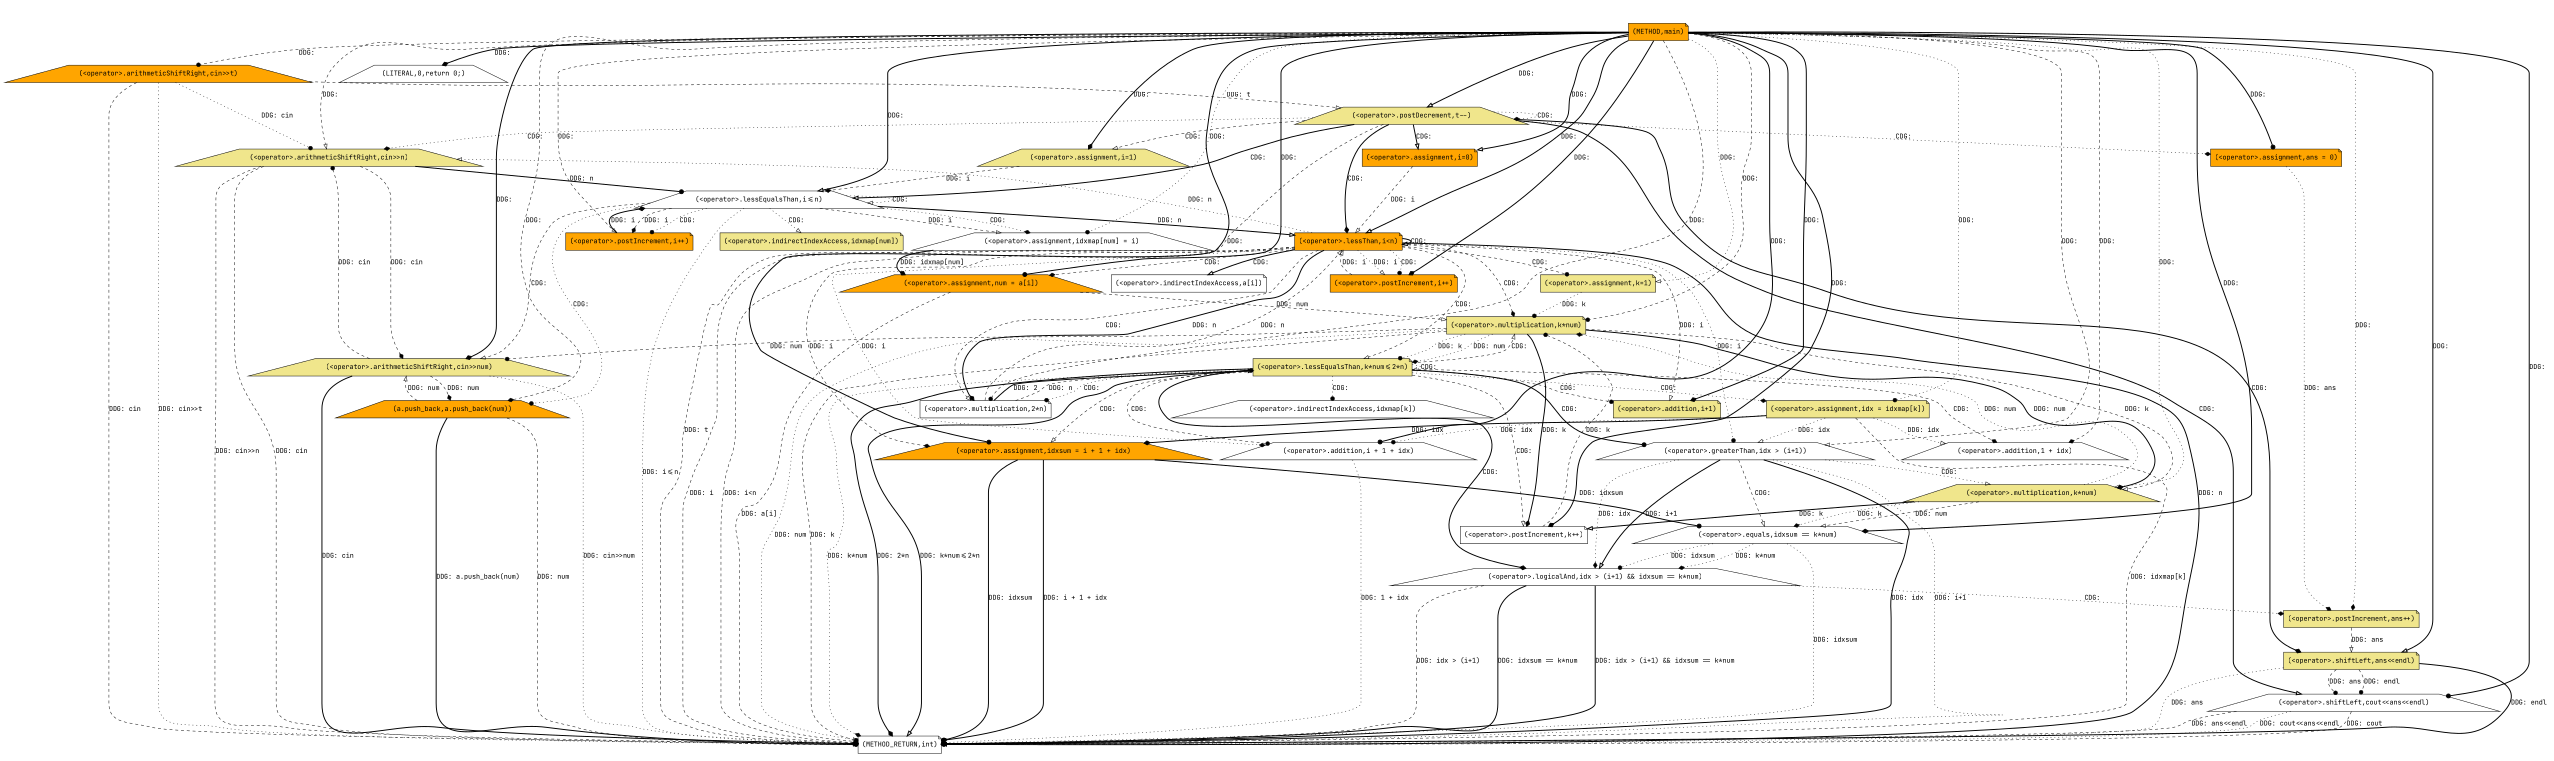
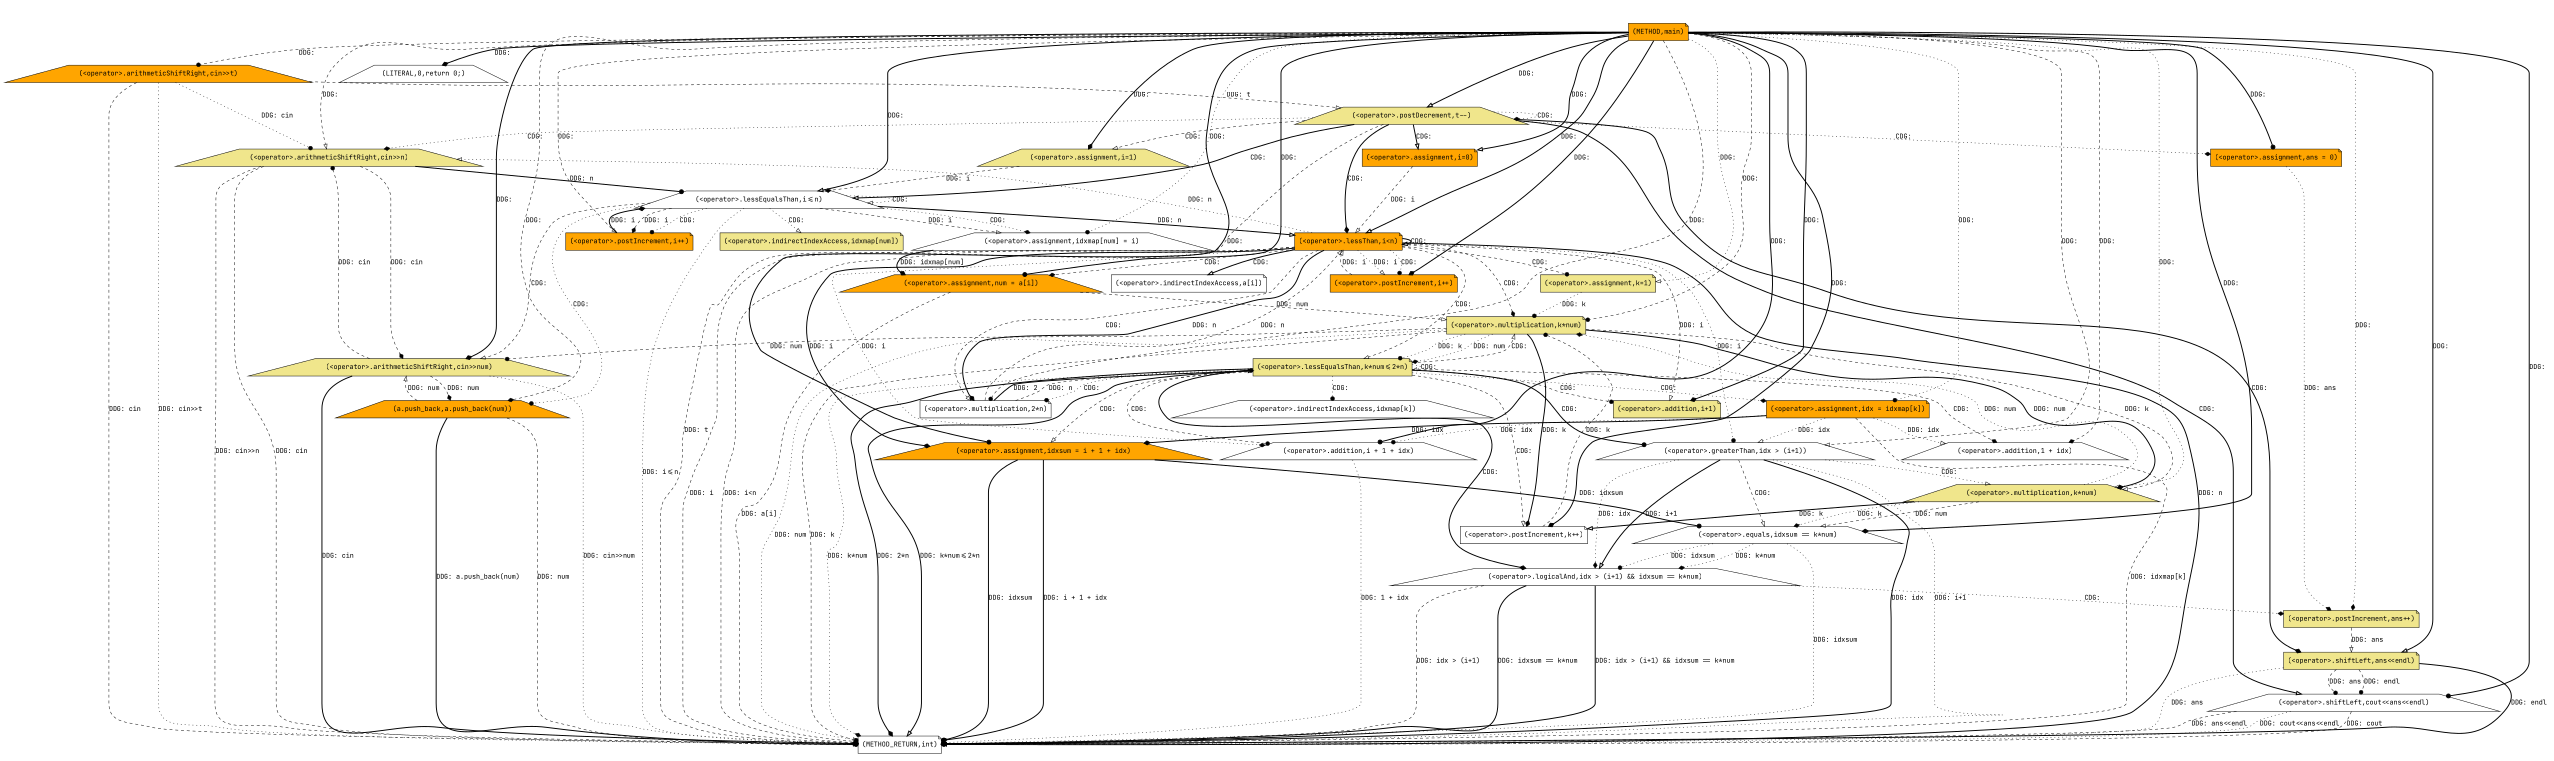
edge "(<operator>.lessThan,i<n)" -> "(<operator>.assignment,idxsum = i + 1 + idx)": style dashed -> bold
node "(<operator>.assignment,idx = idxmap[k])": fillcolor khaki -> orange
